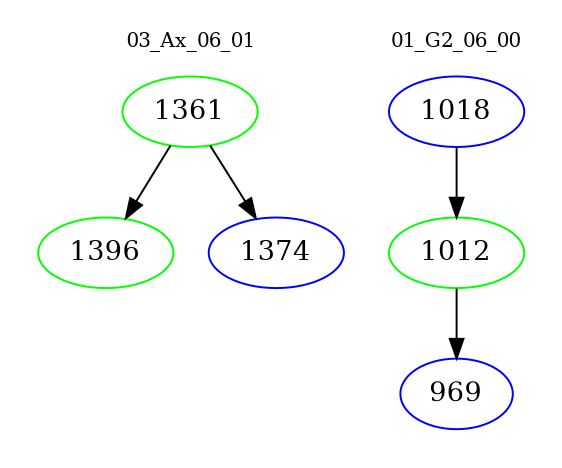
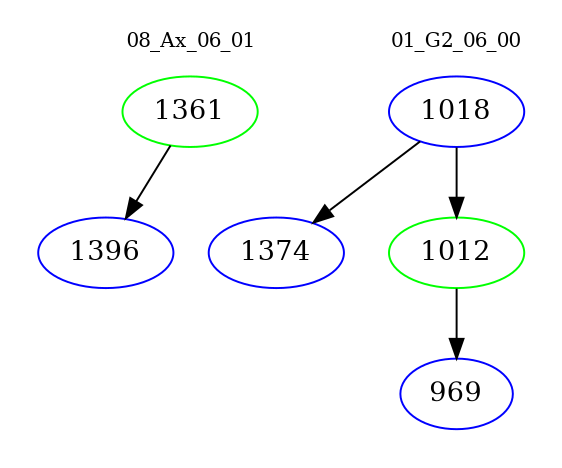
cluster "03_Ax_06_01": label "03_Ax_06_01" -> "08_Ax_06_01"
edge "1361" -> "1374": now "1018" -> "1374"
node "1396": color green -> blue
